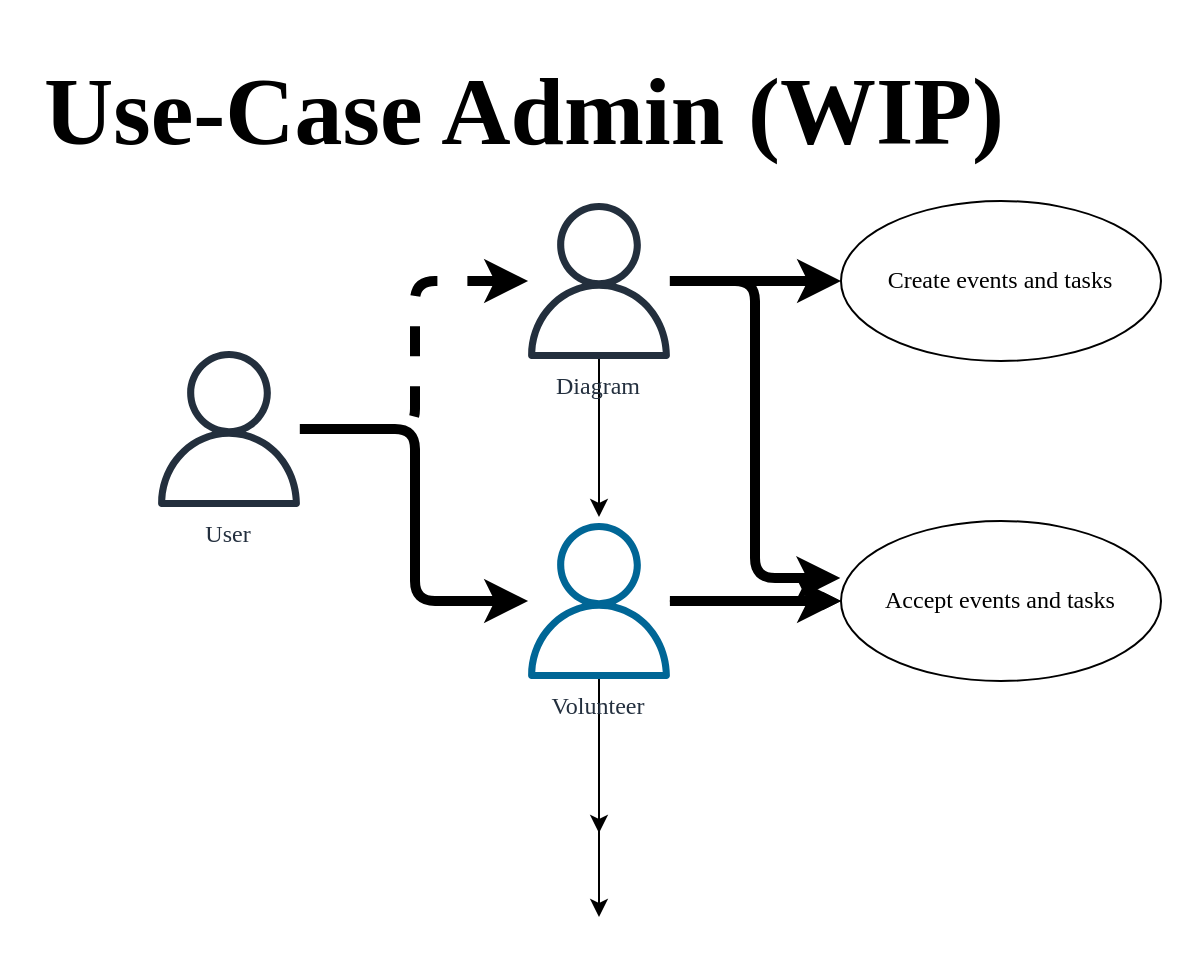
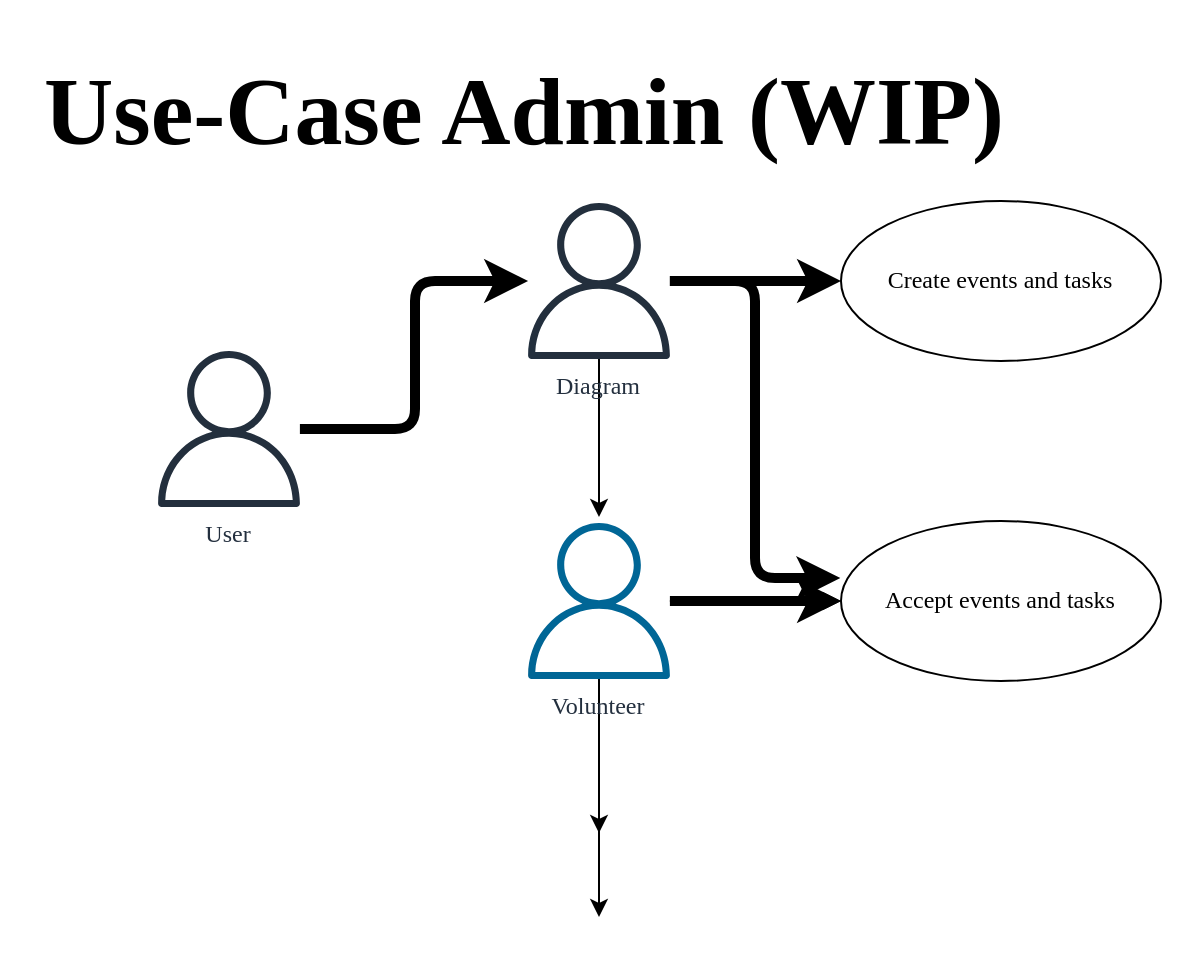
edge "User" -> "Diagram": style dashed -> solid
edge "User" -> "Volunteer": removed
